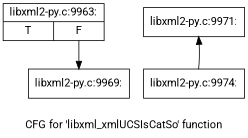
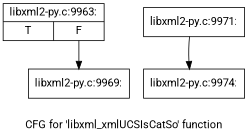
edge "libxml2-py.c:9974:" -> "libxml2-py.c:9971:": reversed
